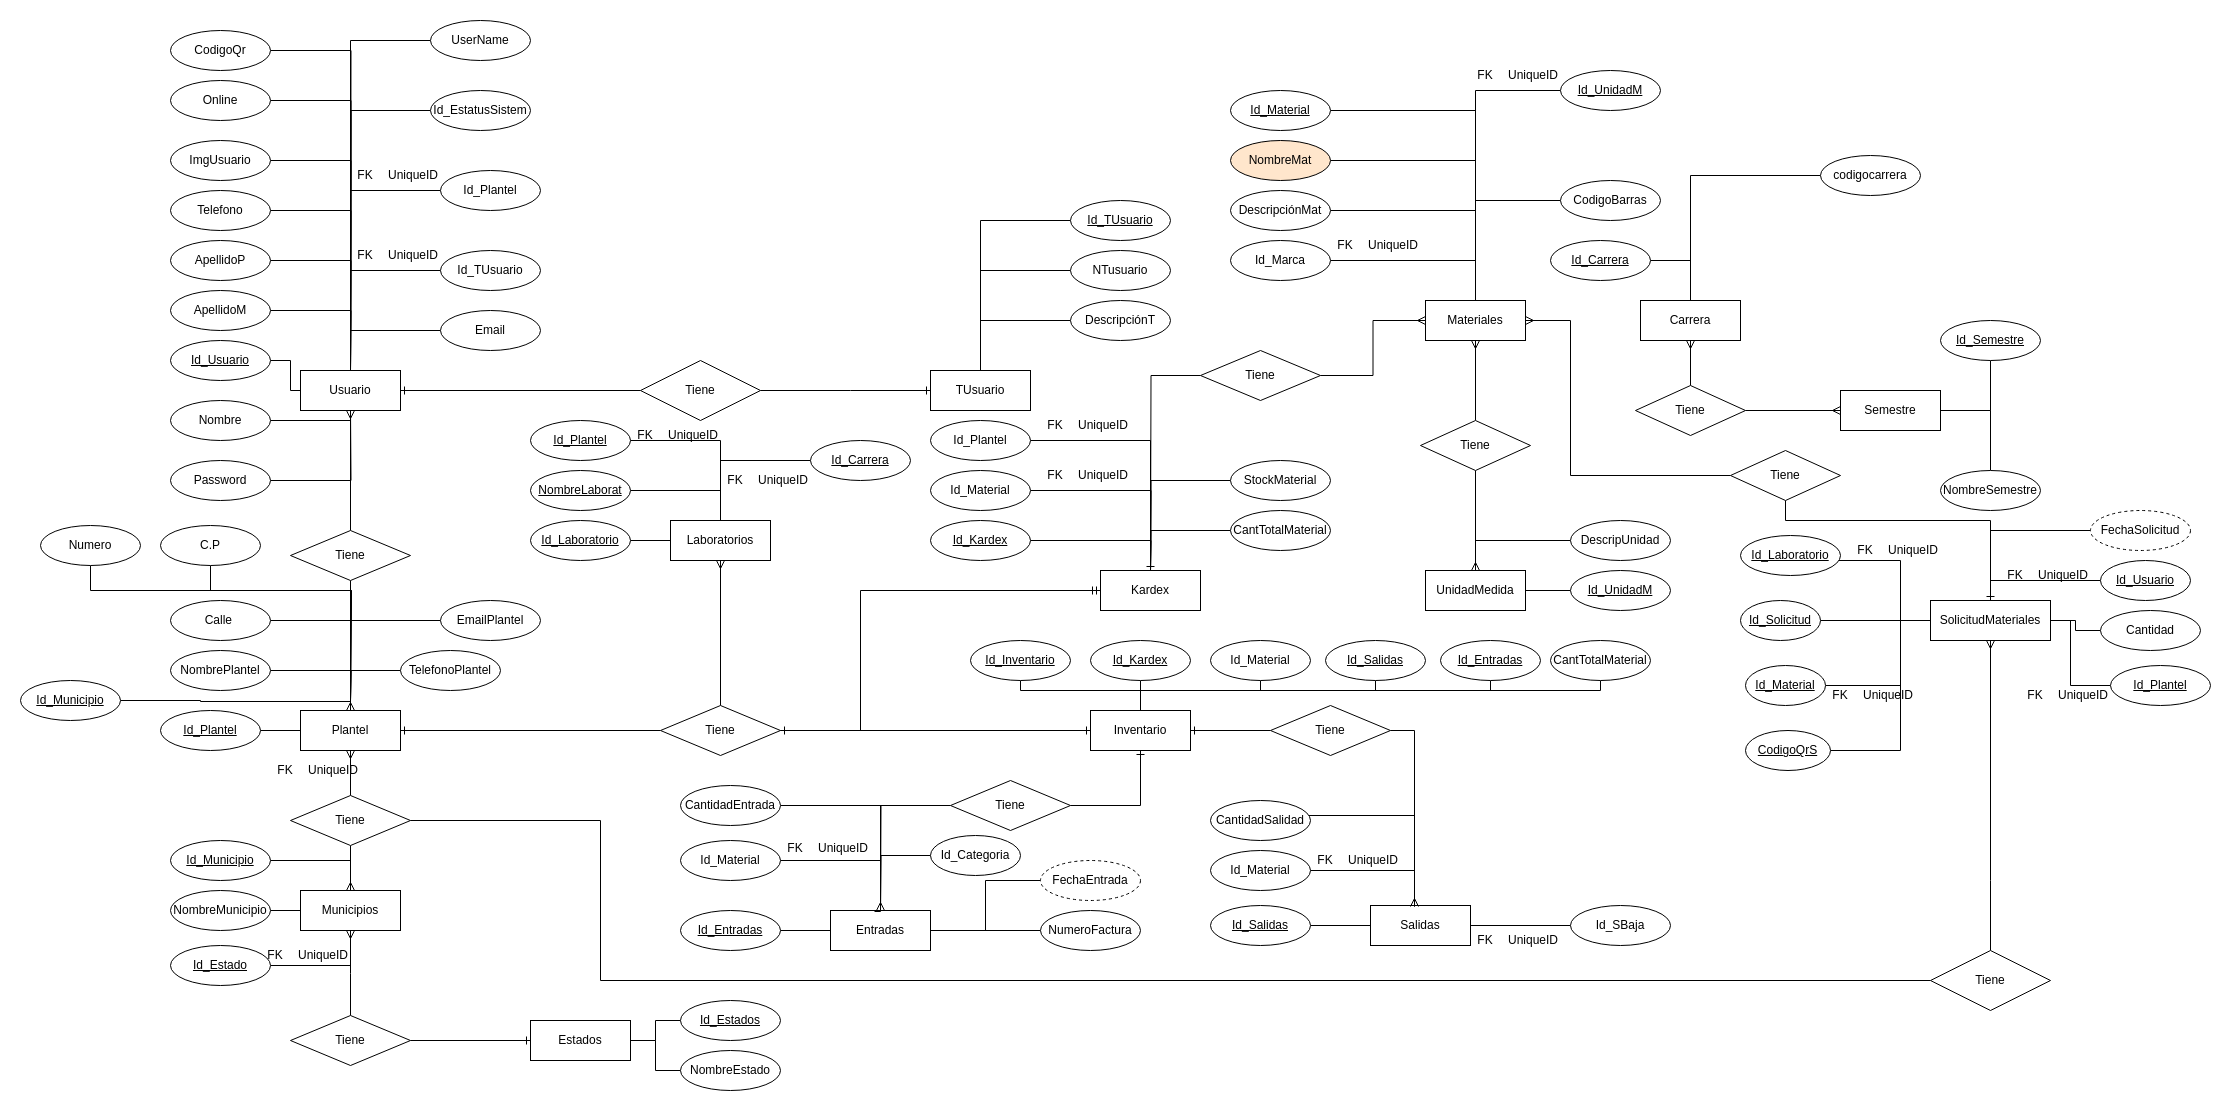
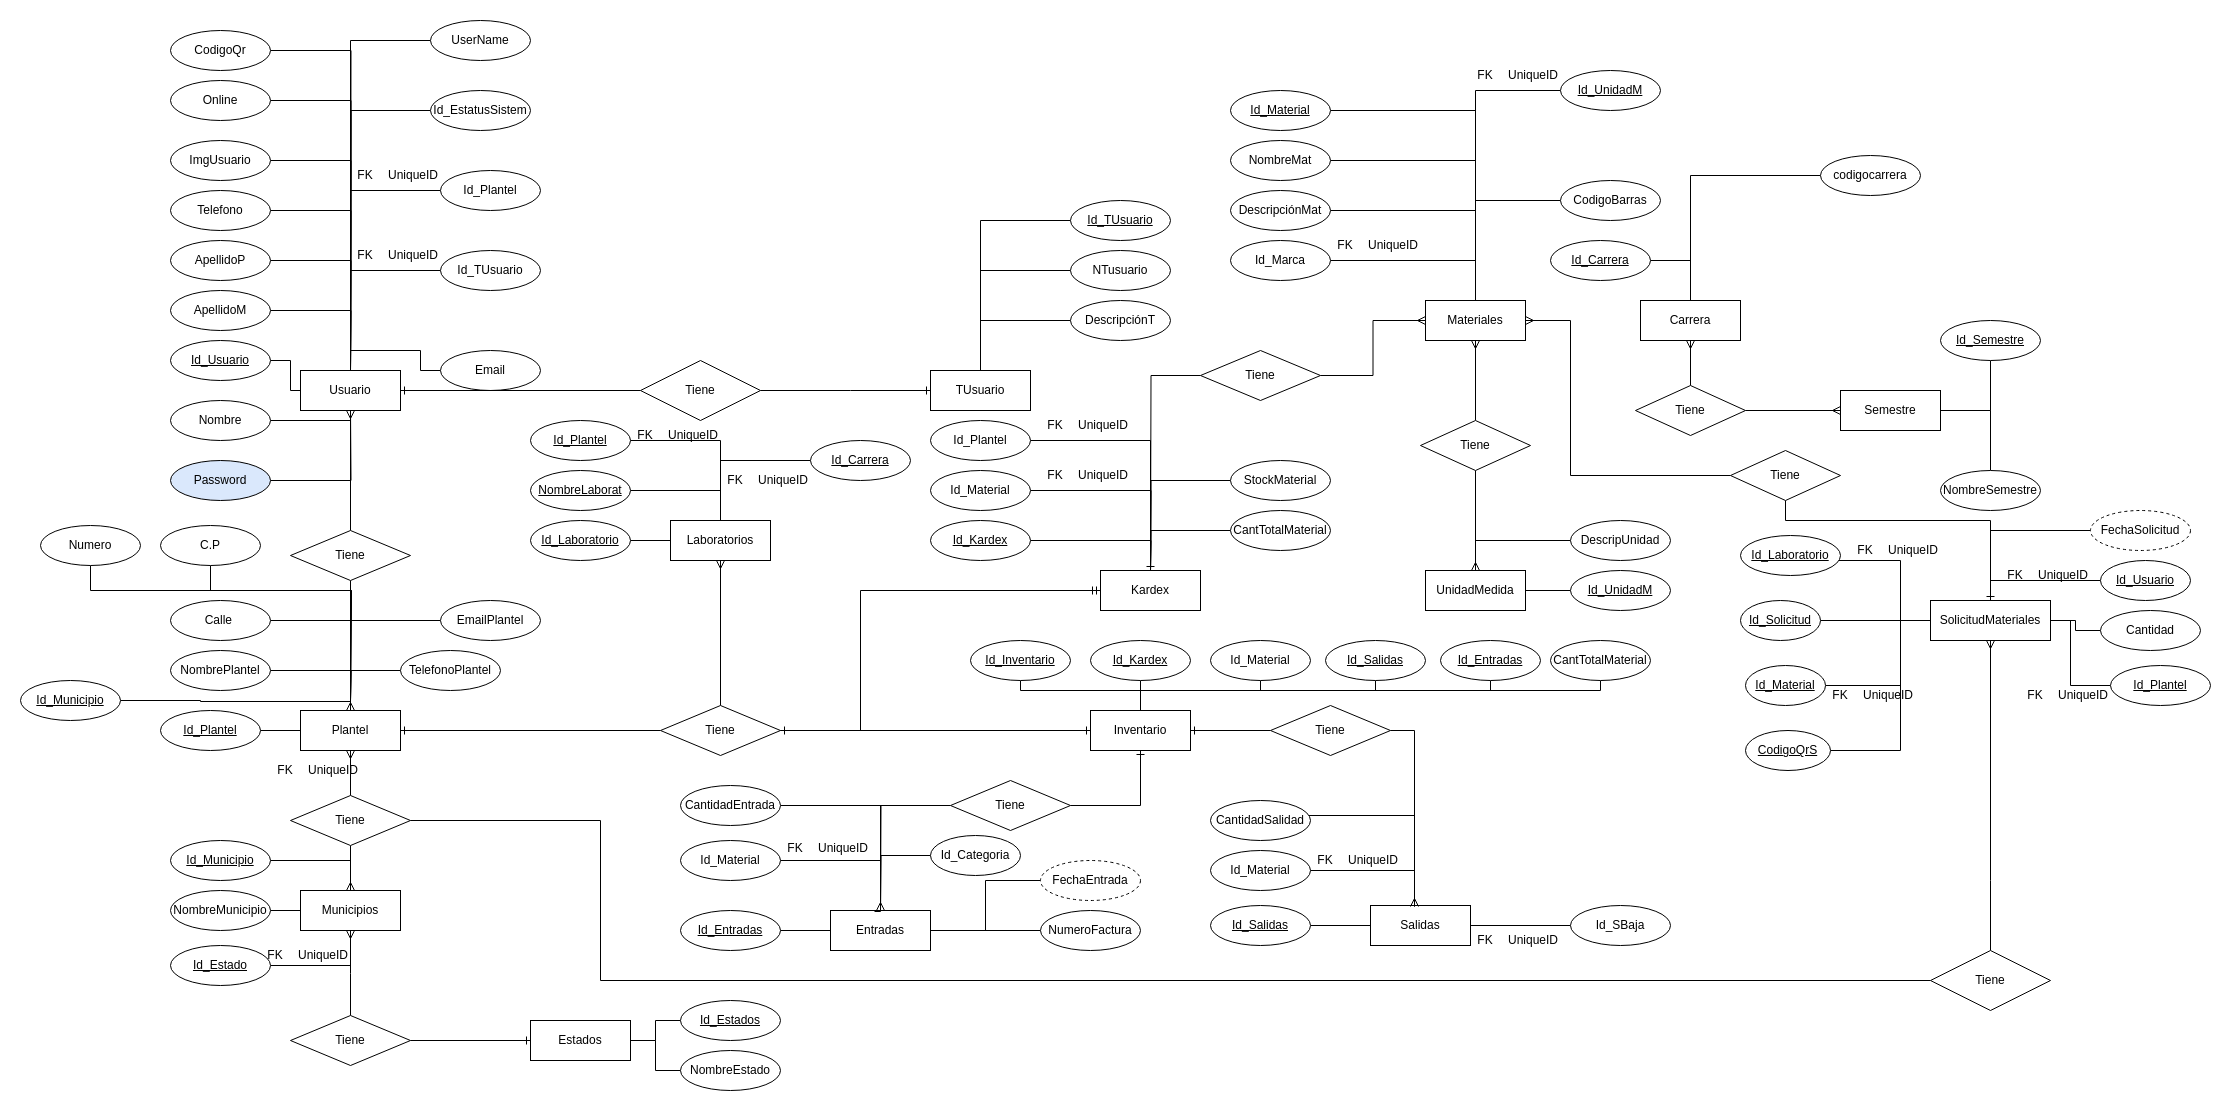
node "NombreMat": fillcolor #ffe6cc -> #ffffff
node "Email": moved (491, 331) -> (491, 371)
node "Password": fillcolor #ffffff -> #dae8fc
